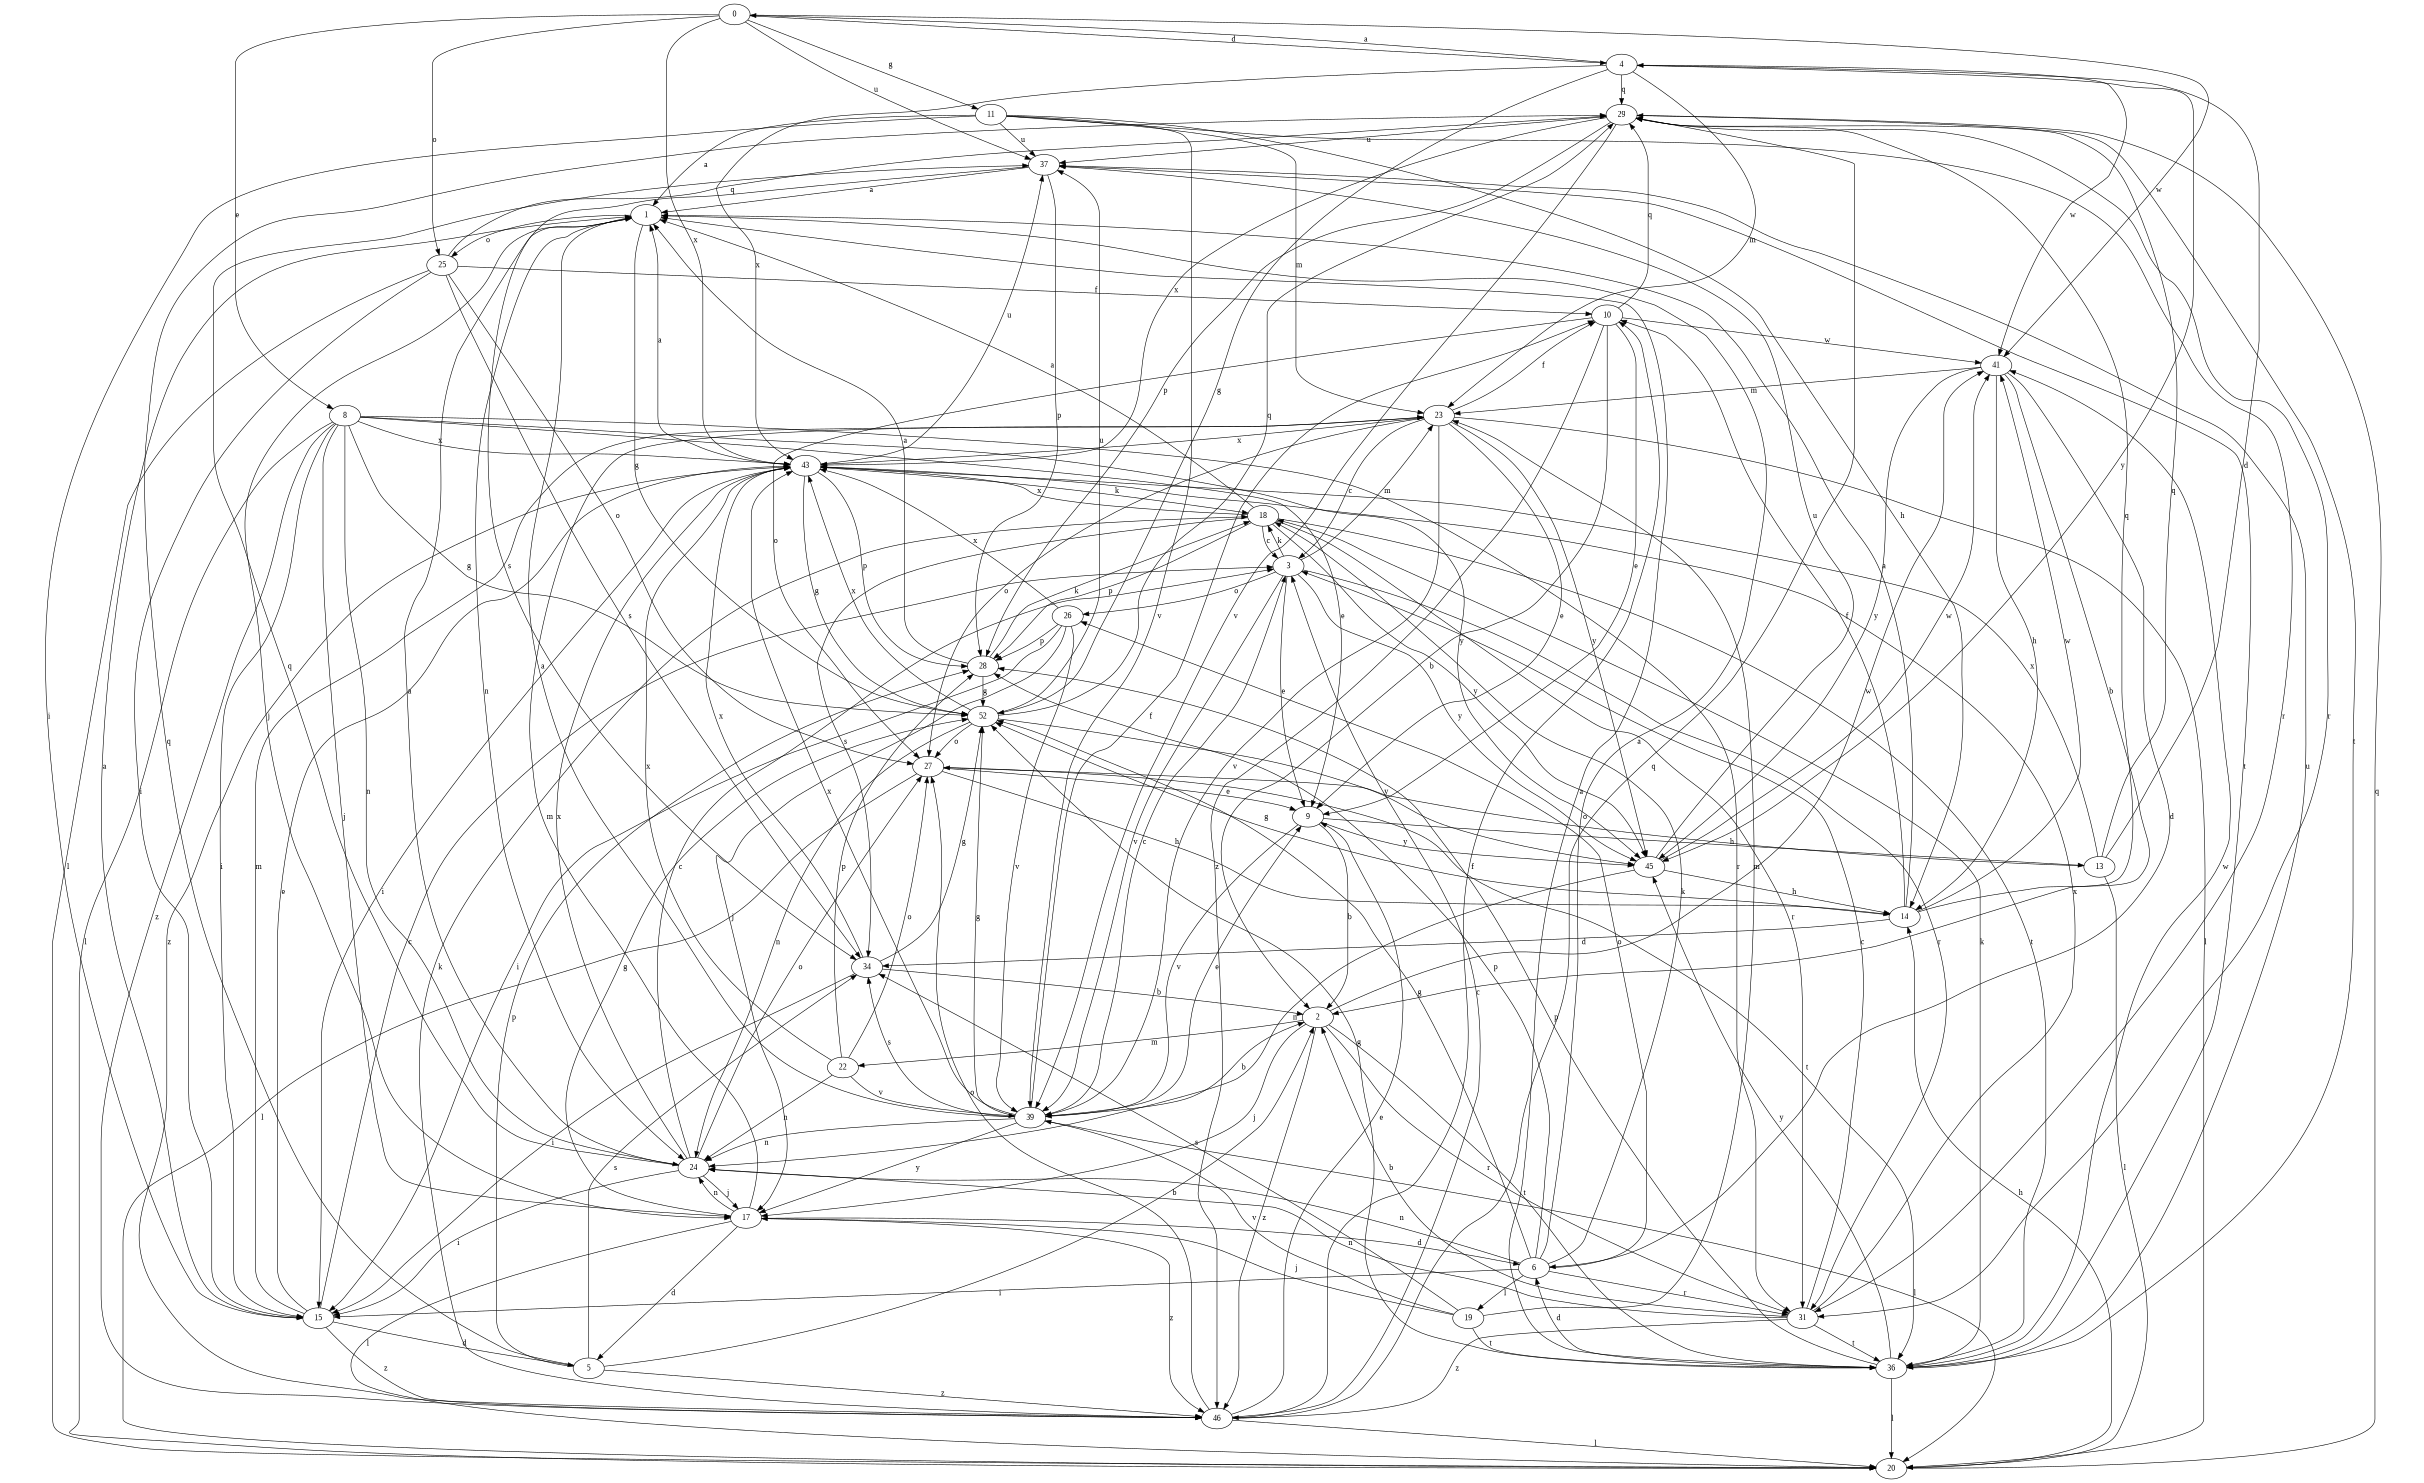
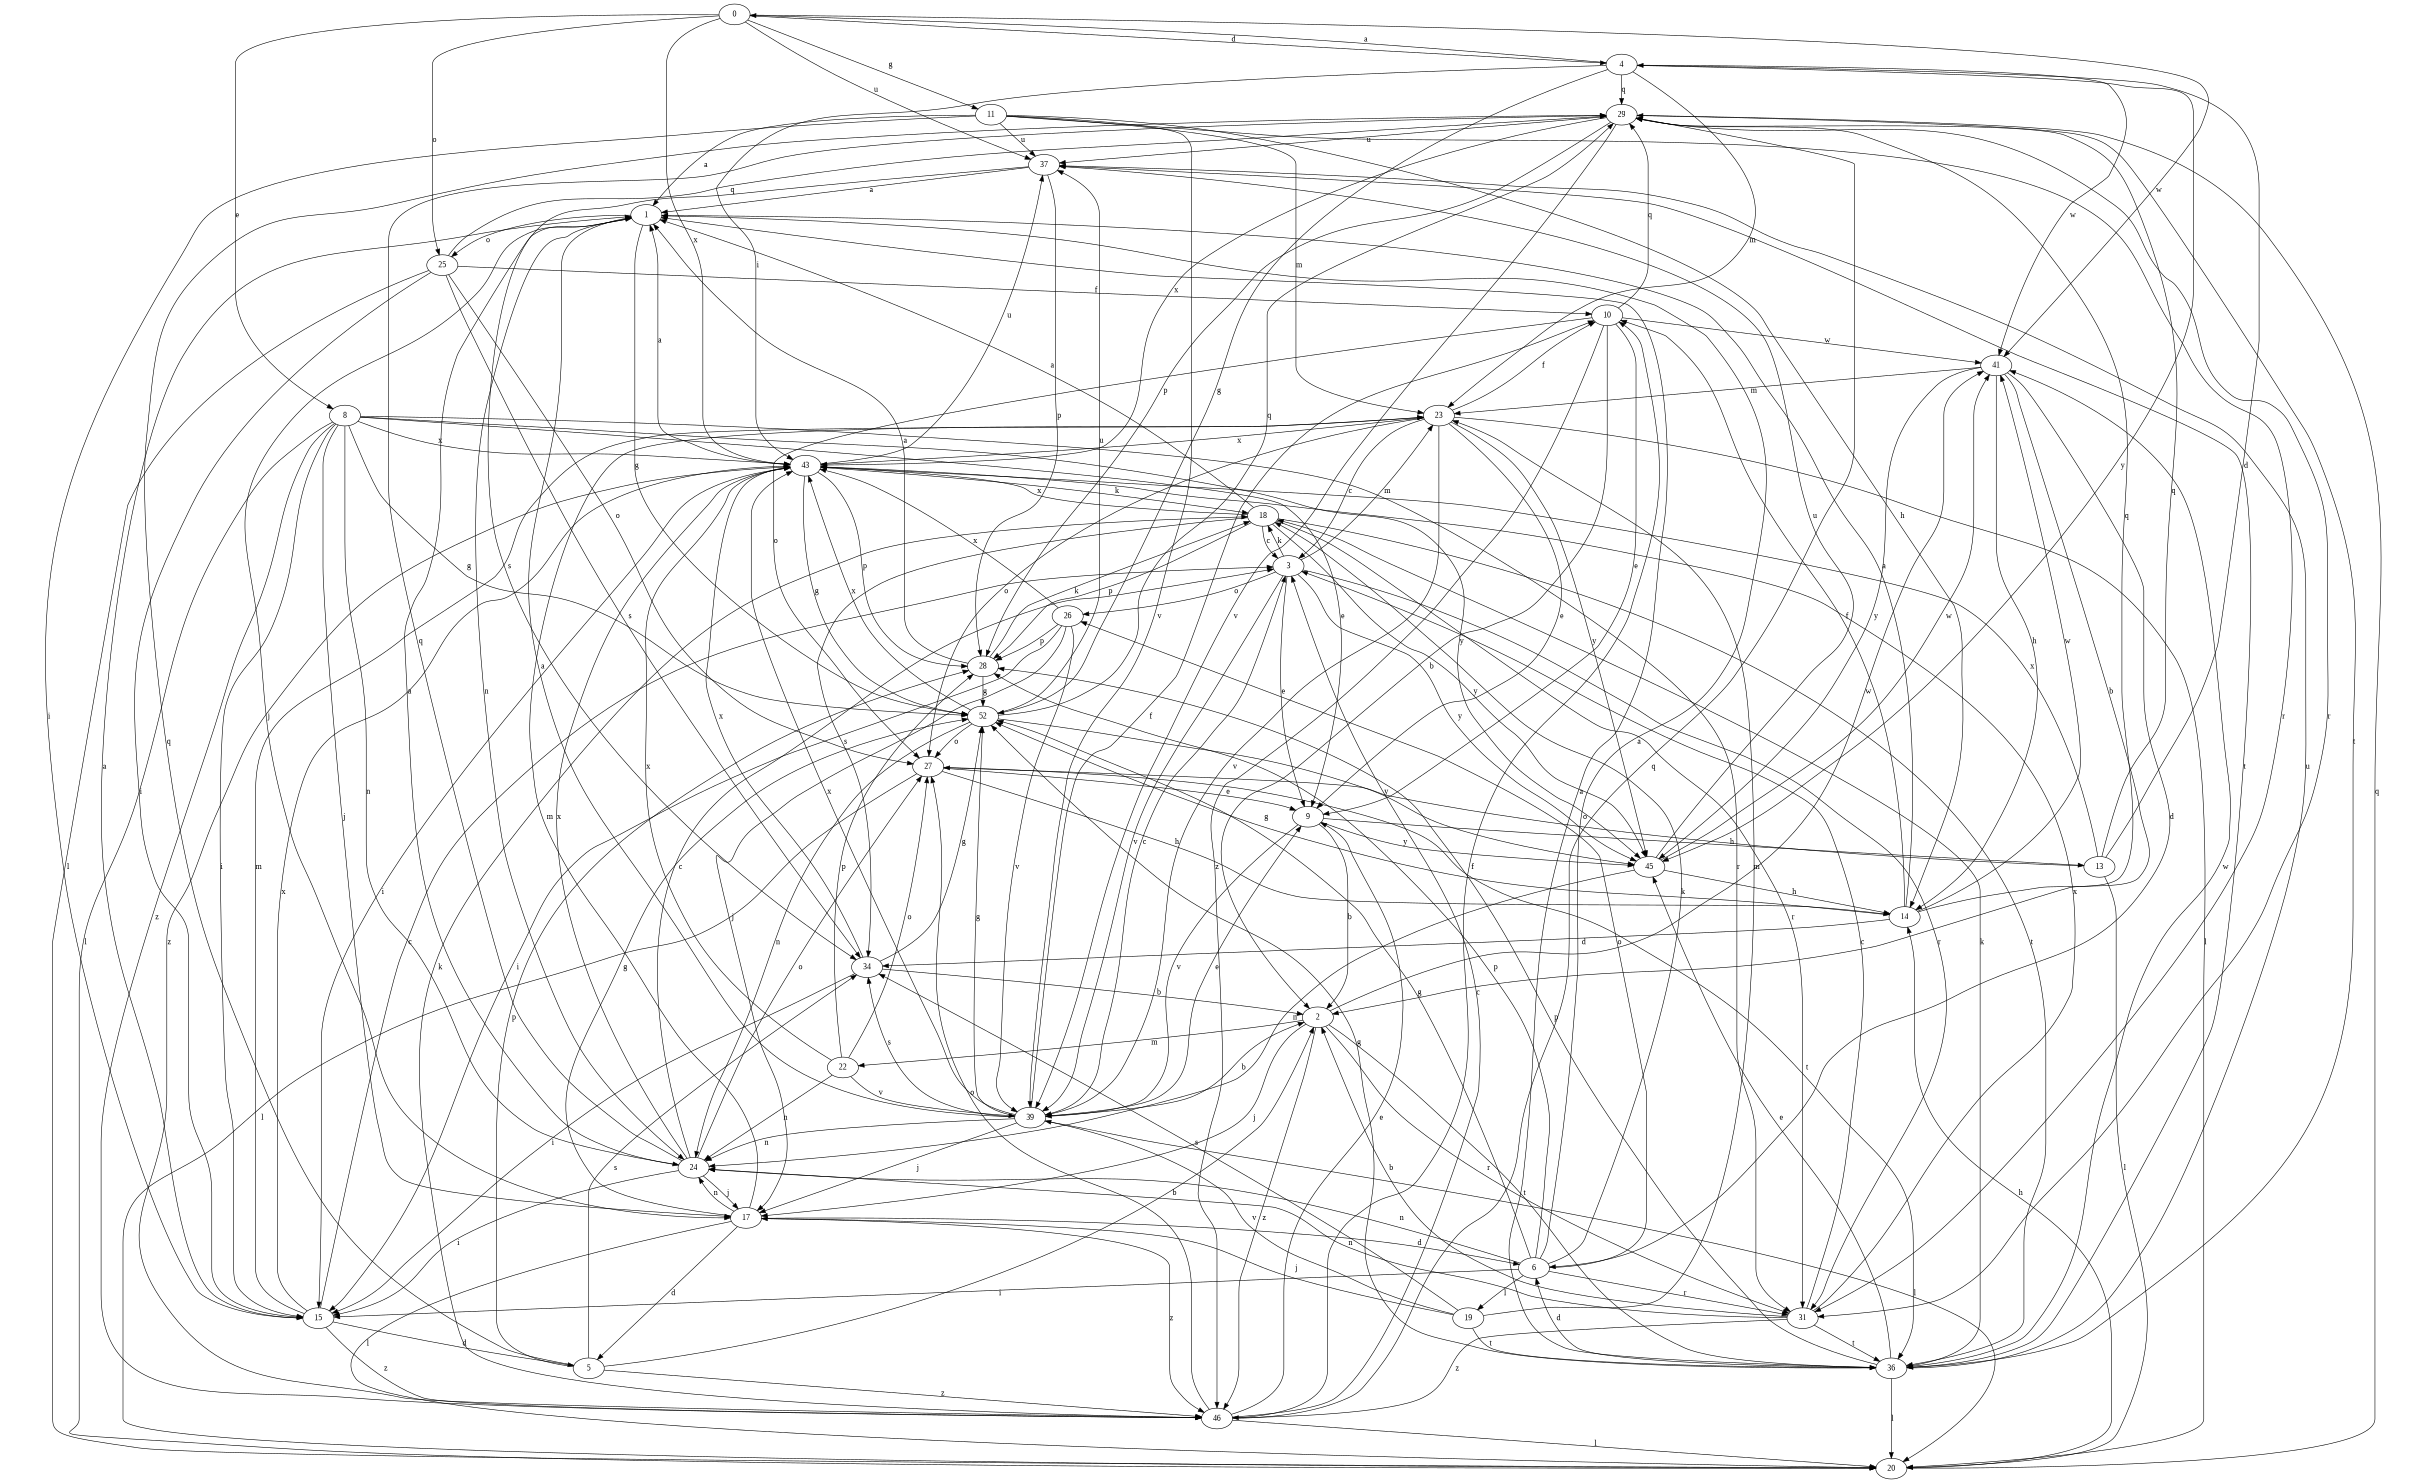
edge "4" -> "43": label "x" -> "i"
edge "24" -> "37": now "24" -> "29"
edge "15" -> "43": label "e" -> "x"
edge "36" -> "45": label "y" -> "e"
edge "39" -> "17": label "y" -> "j"
